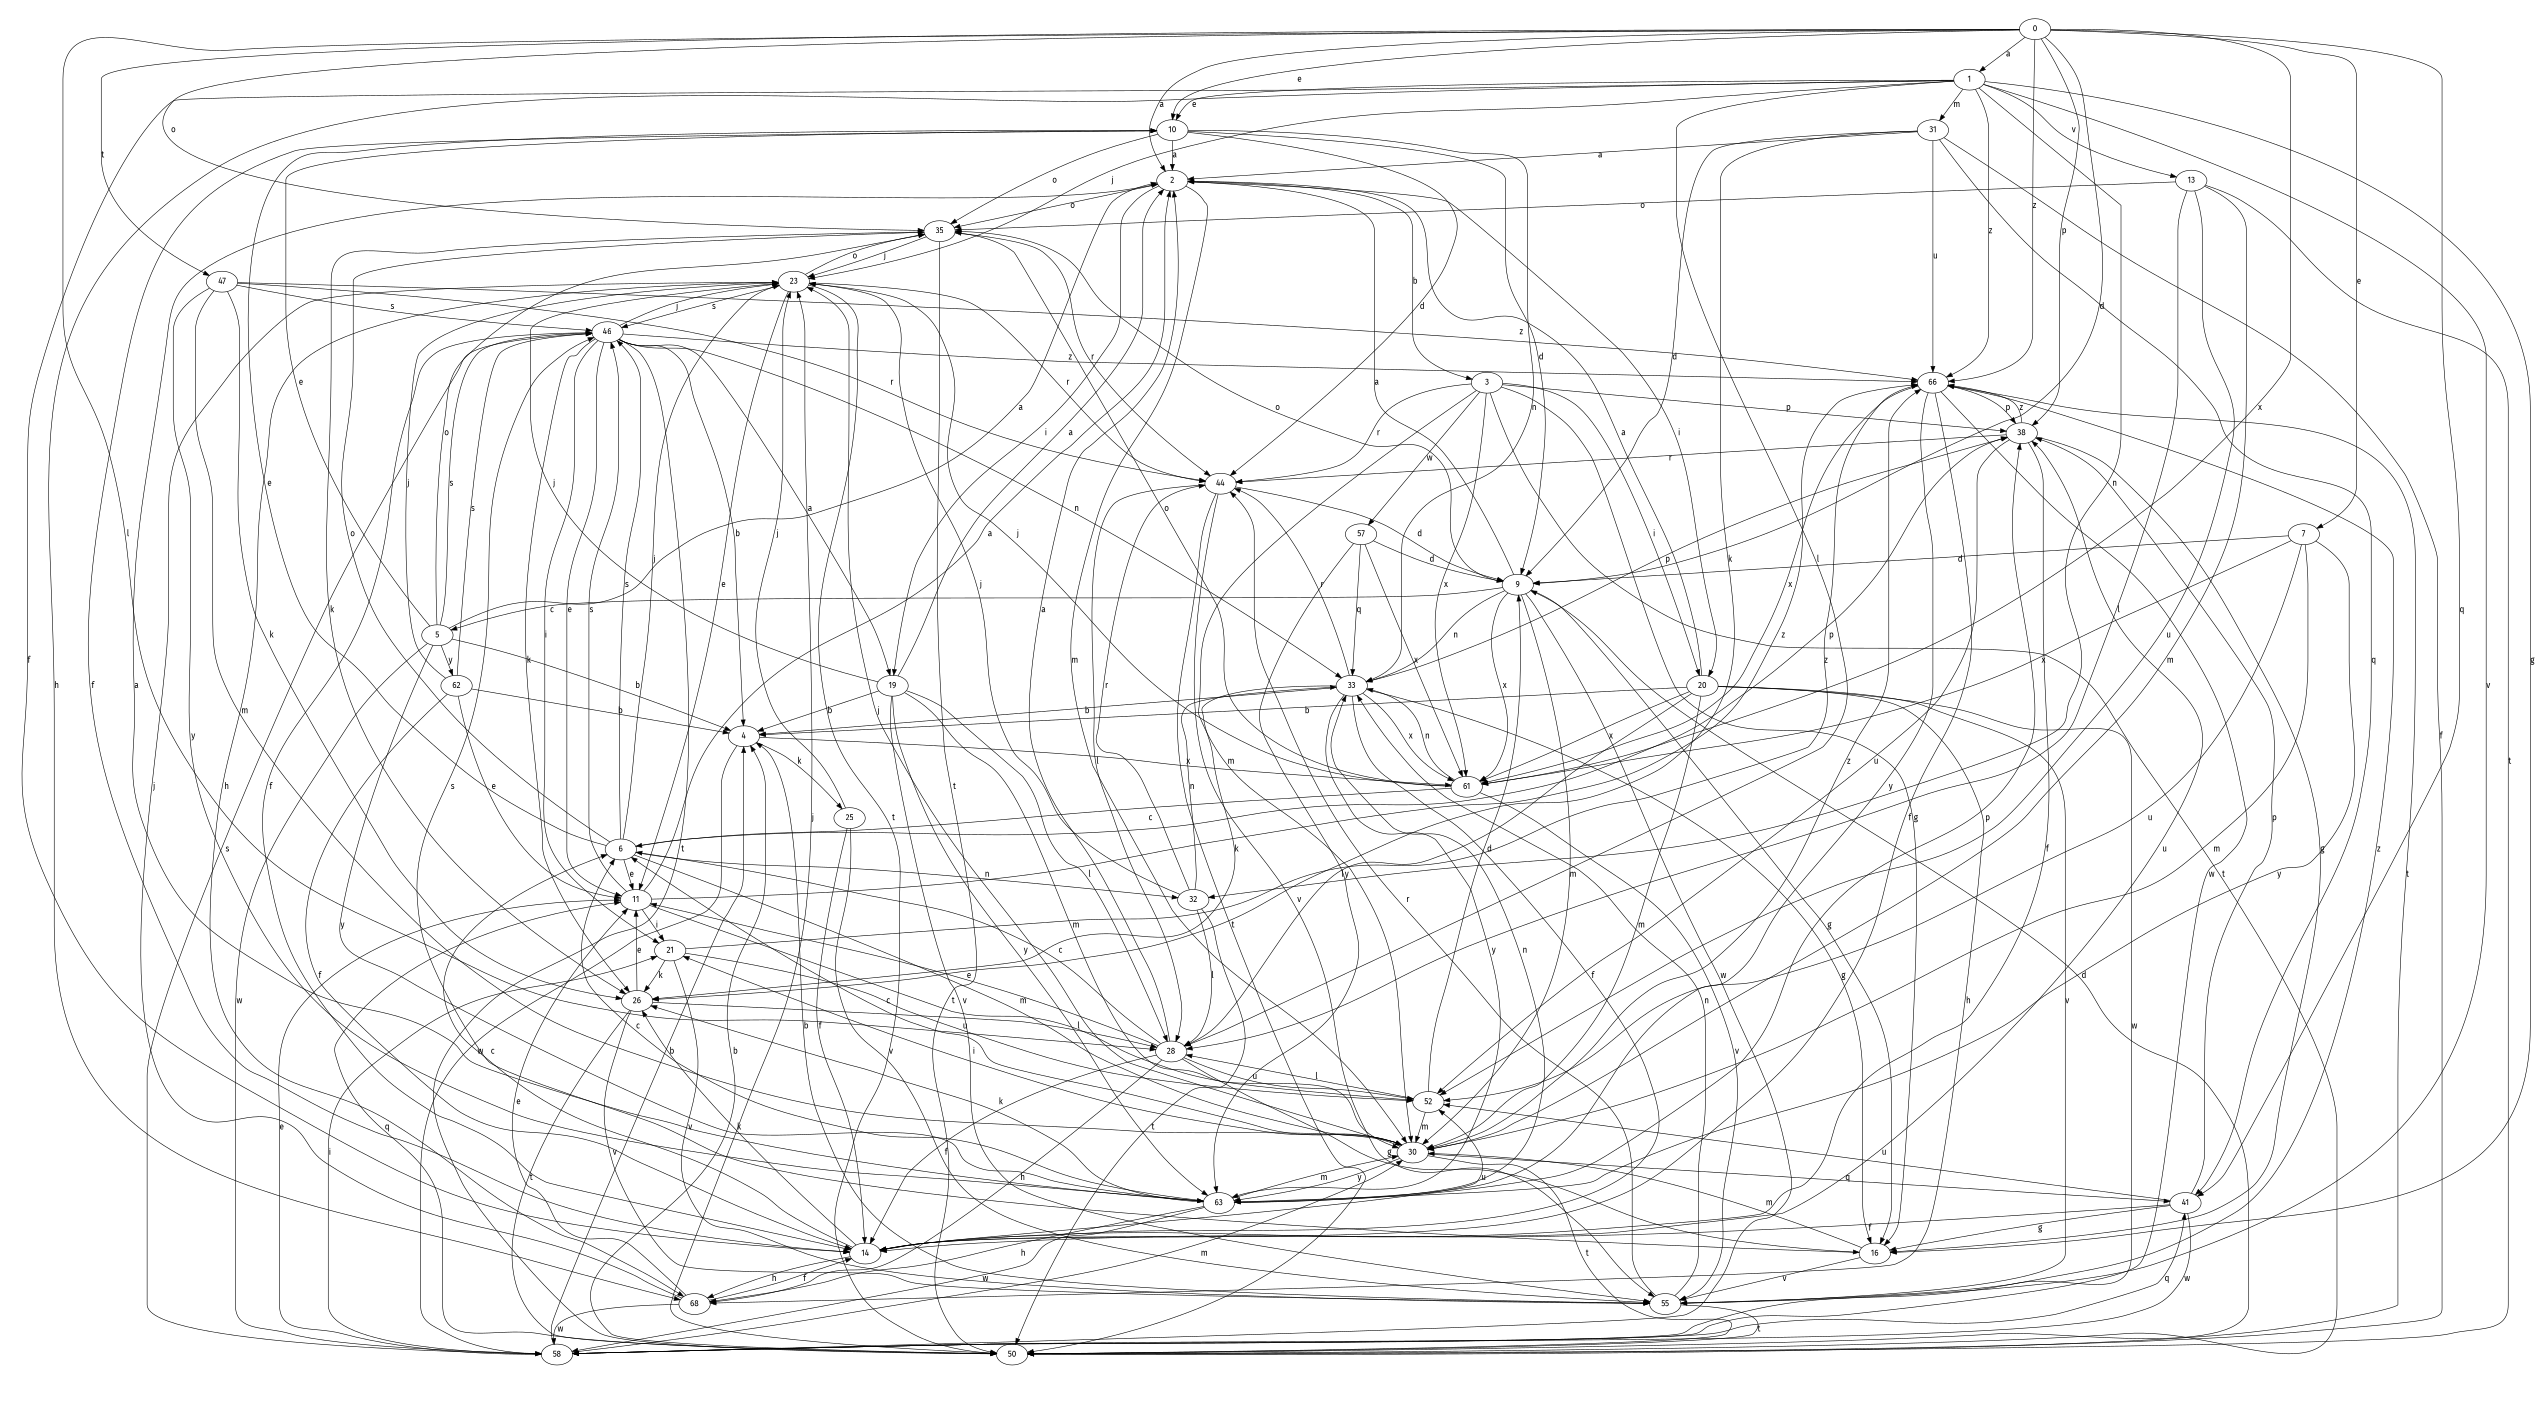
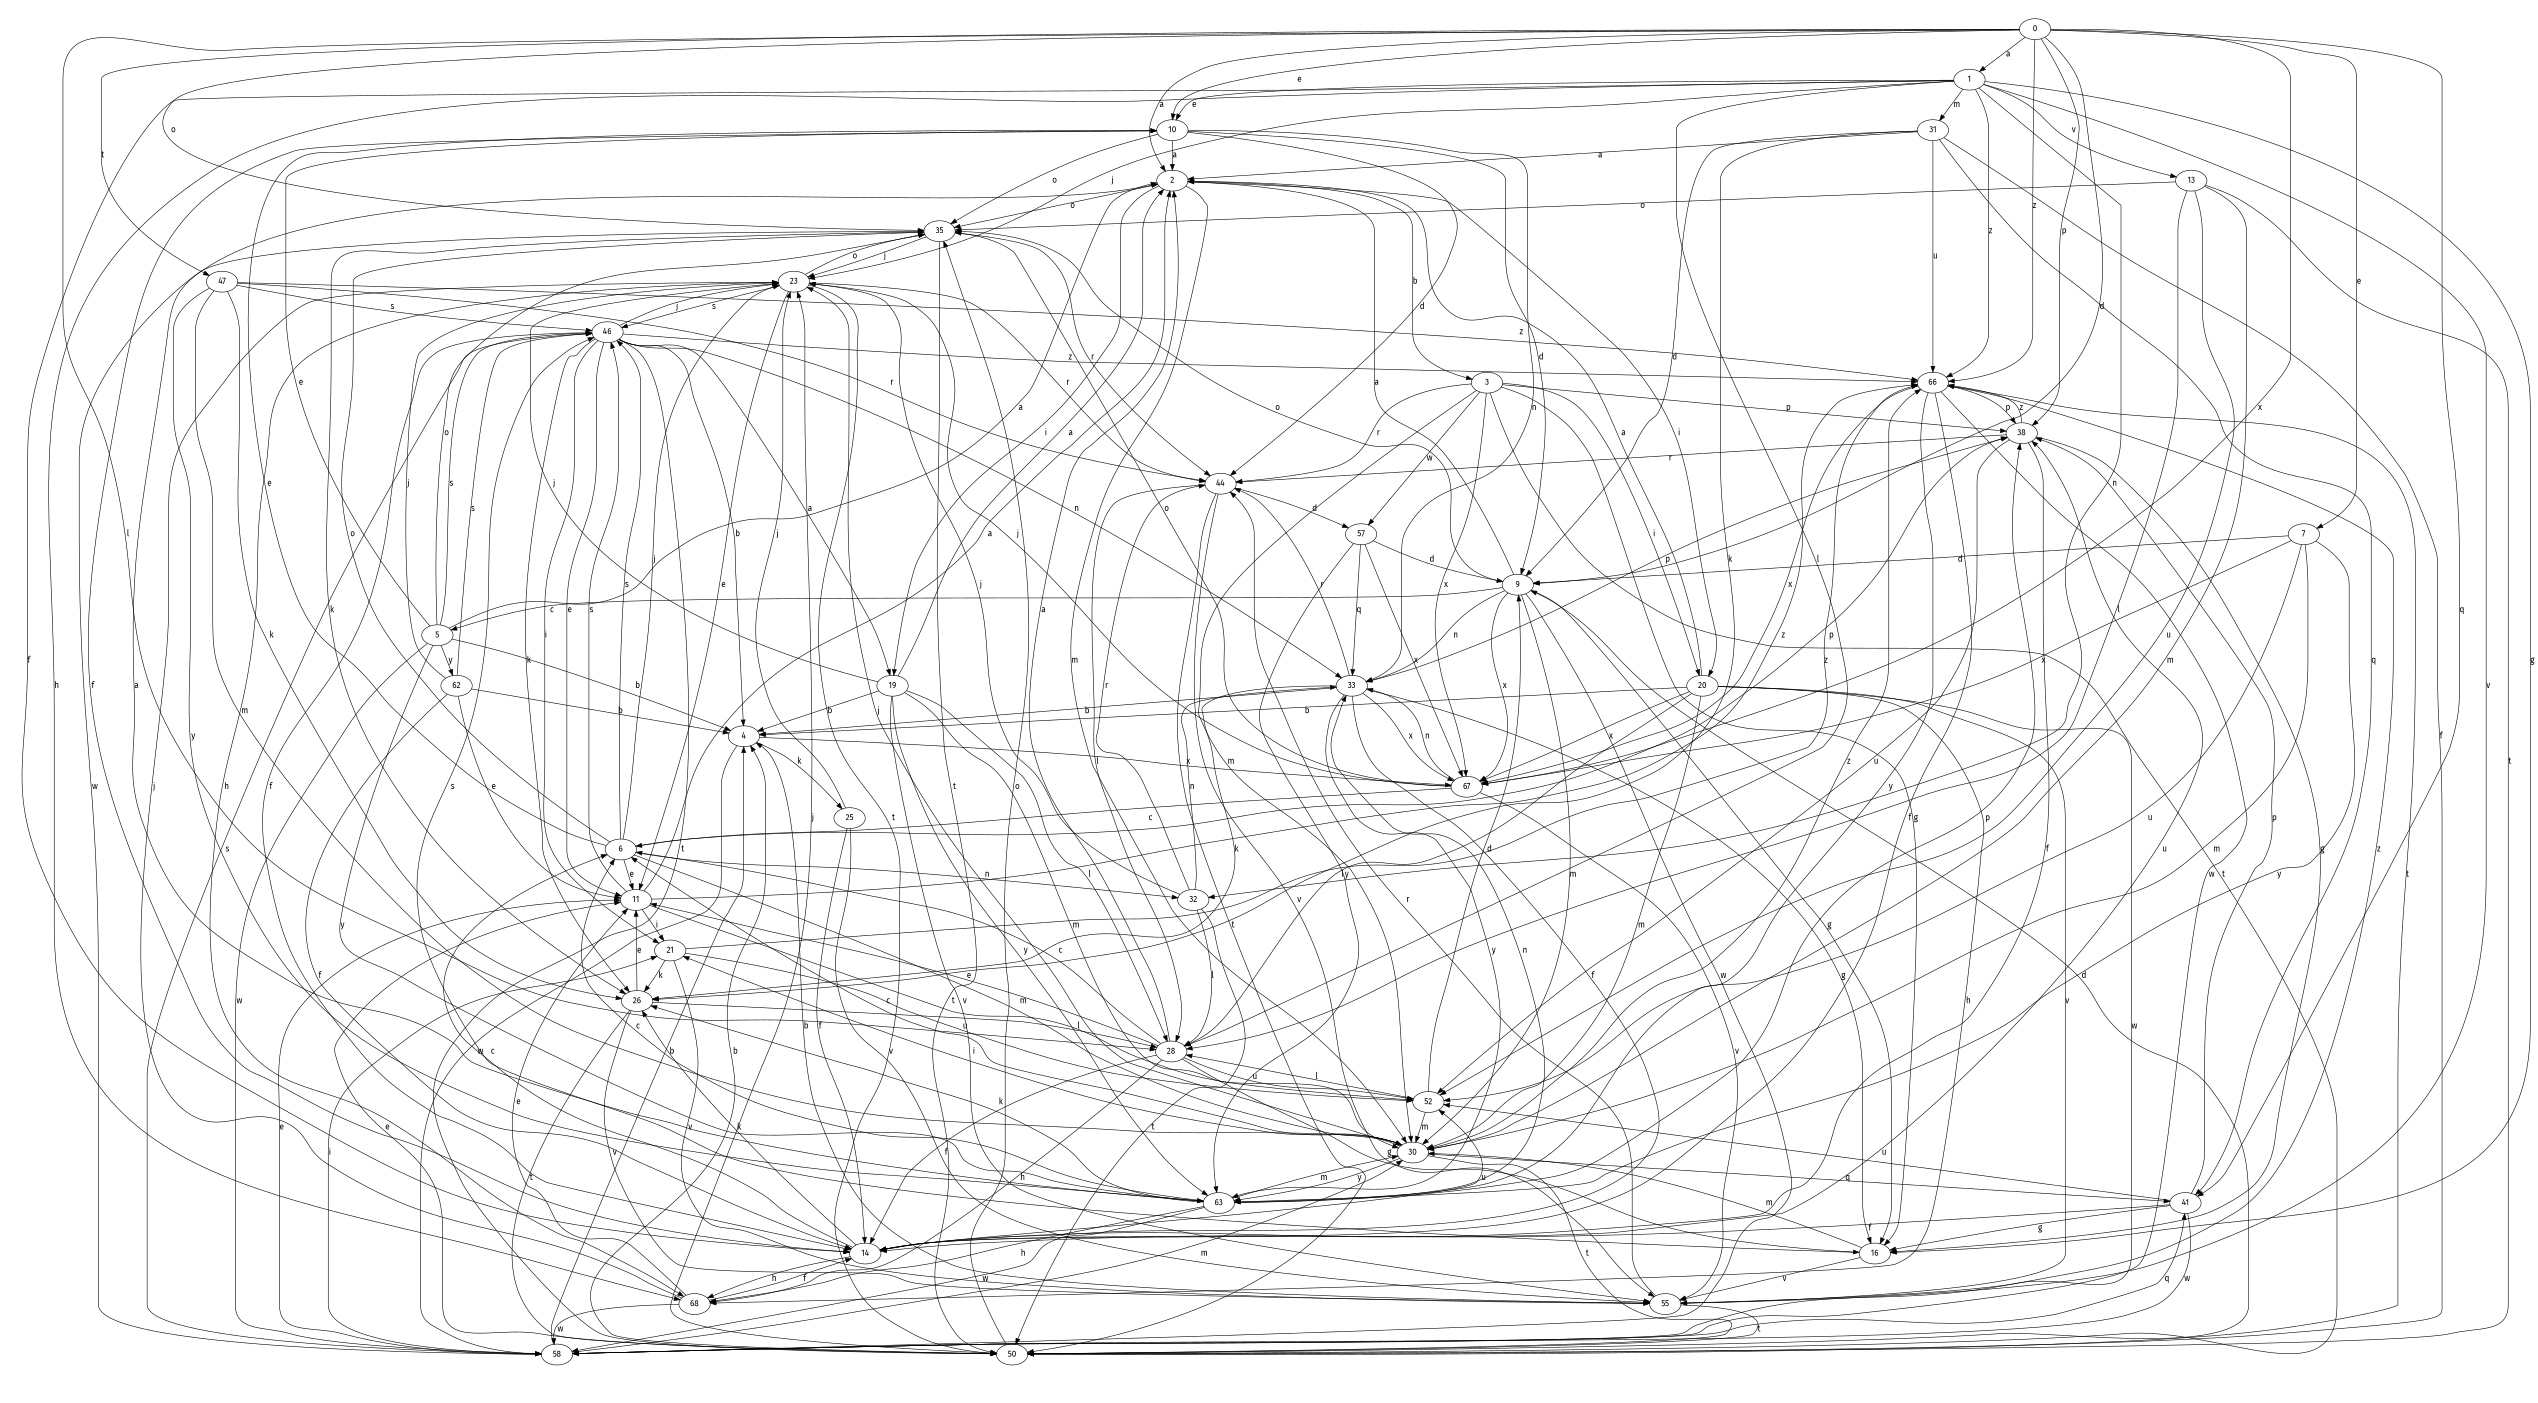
edge "44" -> "9": now "44" -> "57"
edge "35" -> "58": added, label "w"
node "61": label "61" -> "67"
edge "50" -> "35": added, label "o"
edge "55" -> "33": removed, label "n"
edge "50" -> "11": label "q" -> "e"
